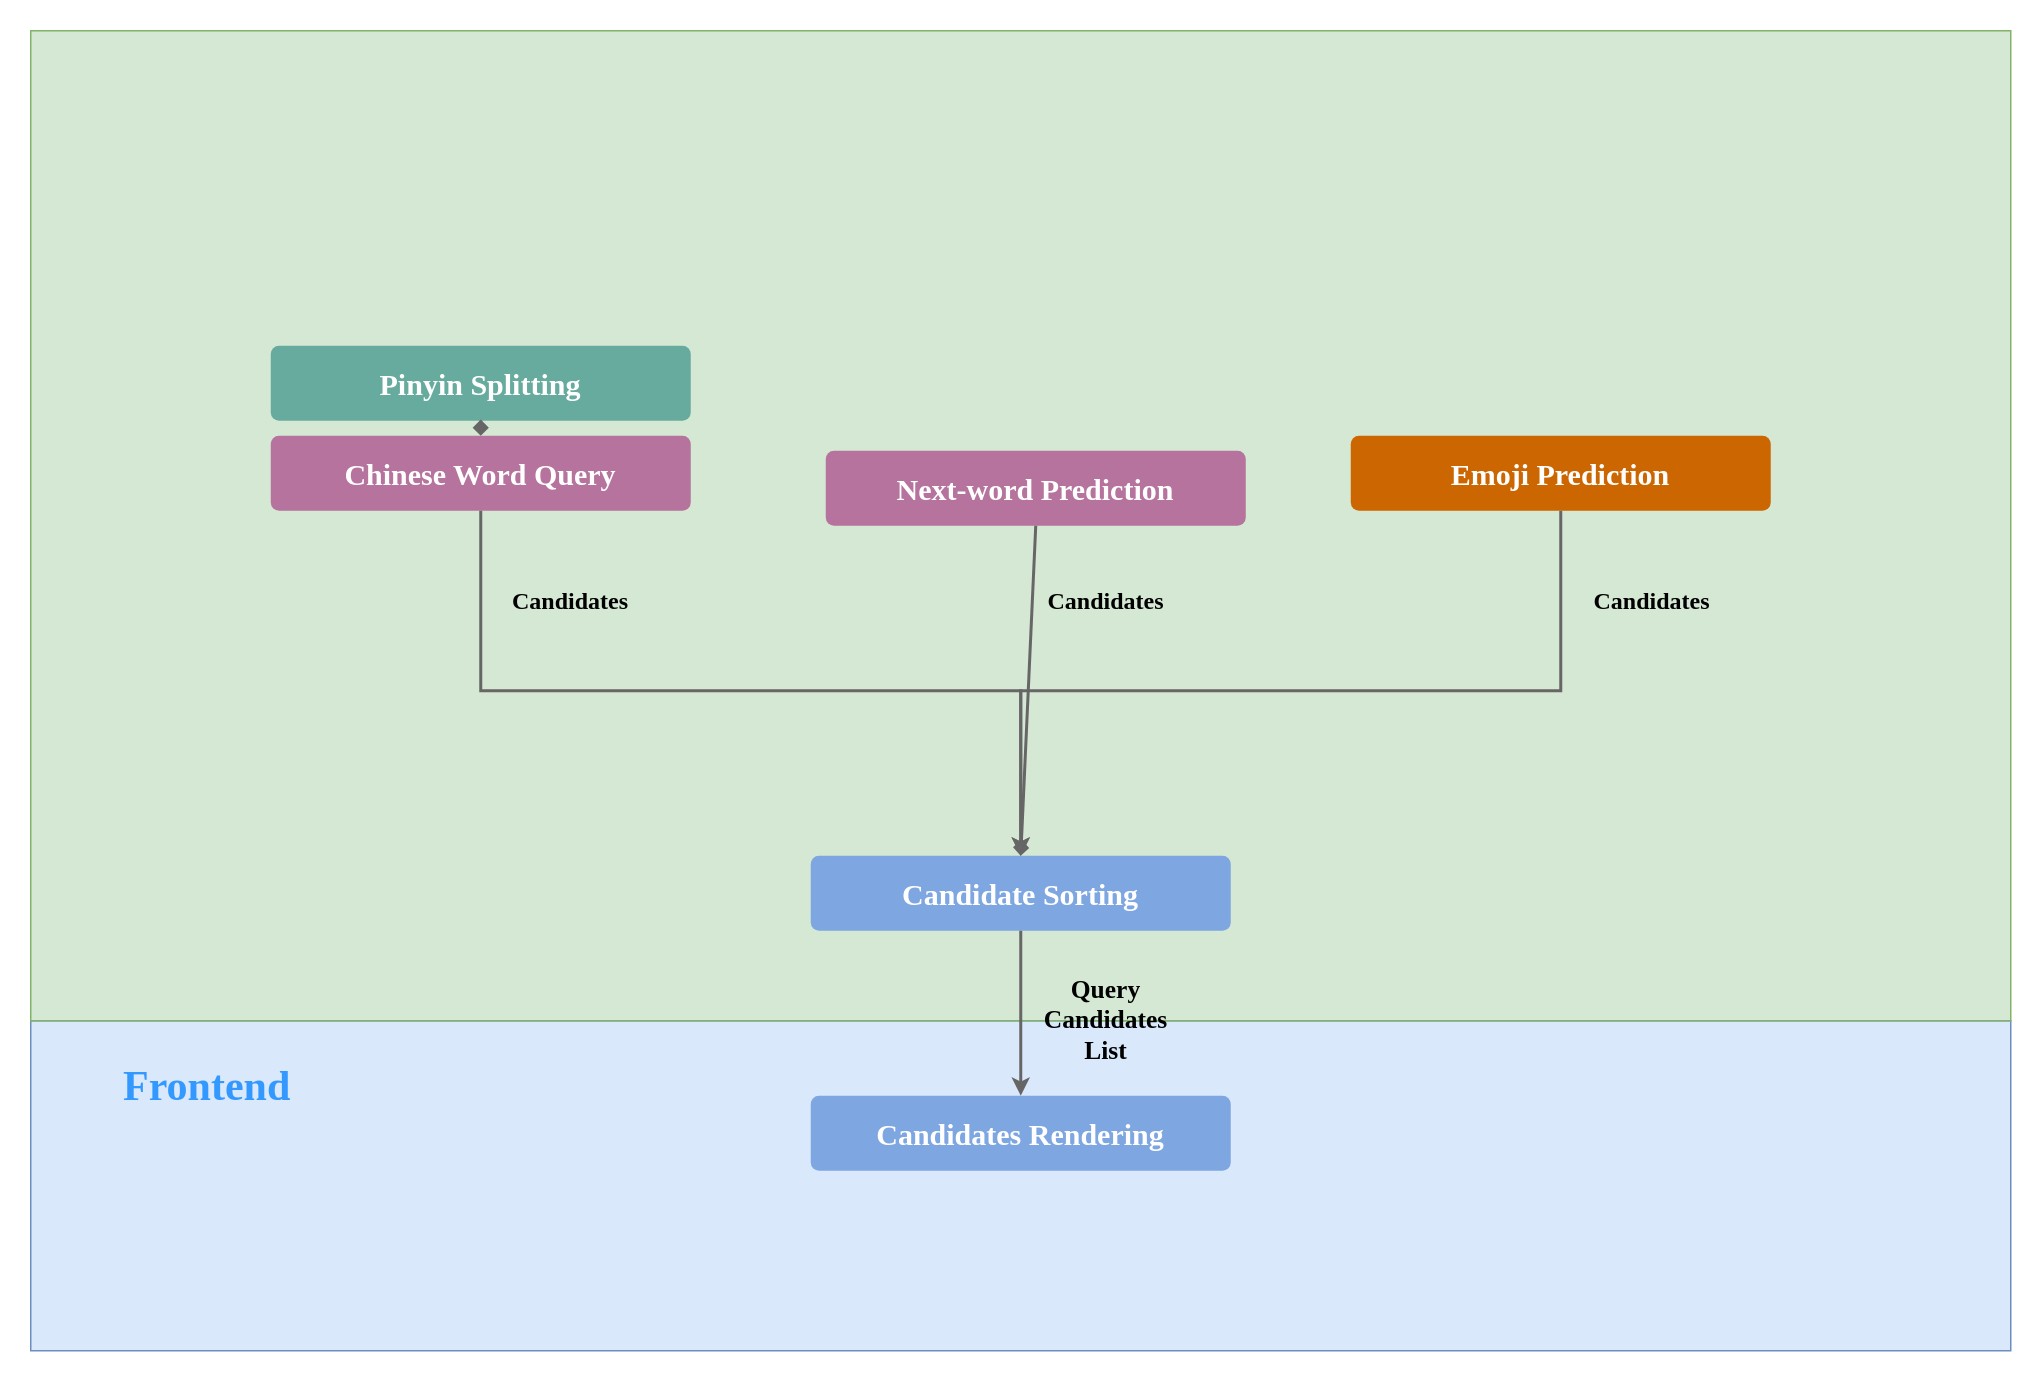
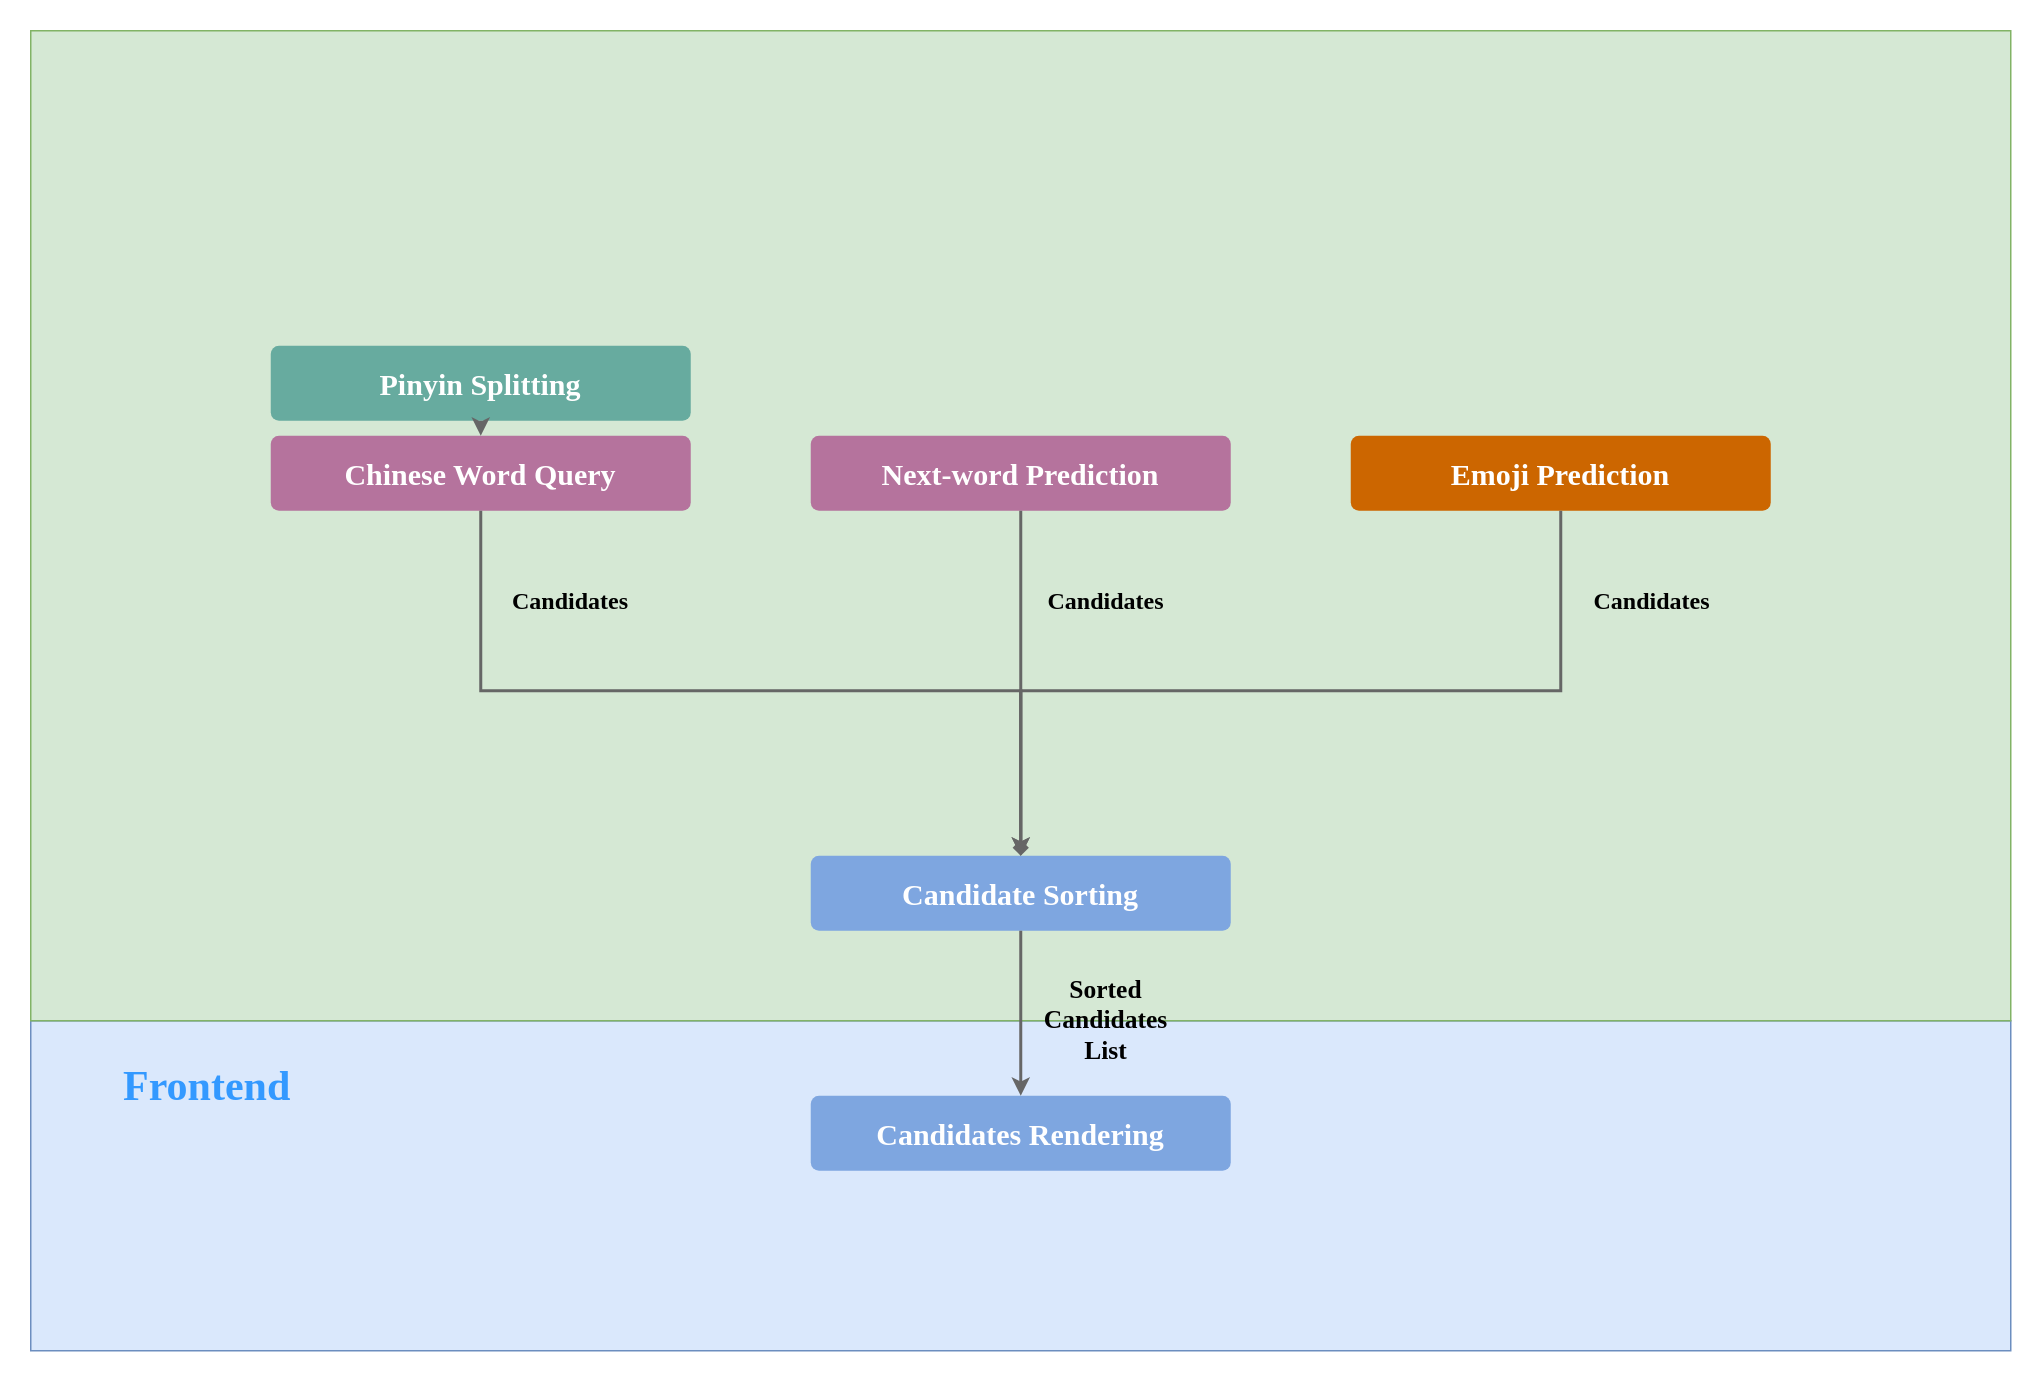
edge "Pinyin Splitting" -> "Chinese Word Query": arrowhead diamond -> classic
node "Next-word Prediction": moved (1036, 488) -> (1021, 473)
node "Query Candidates List": label "Query Candidates List" -> "Sorted Candidates List"
